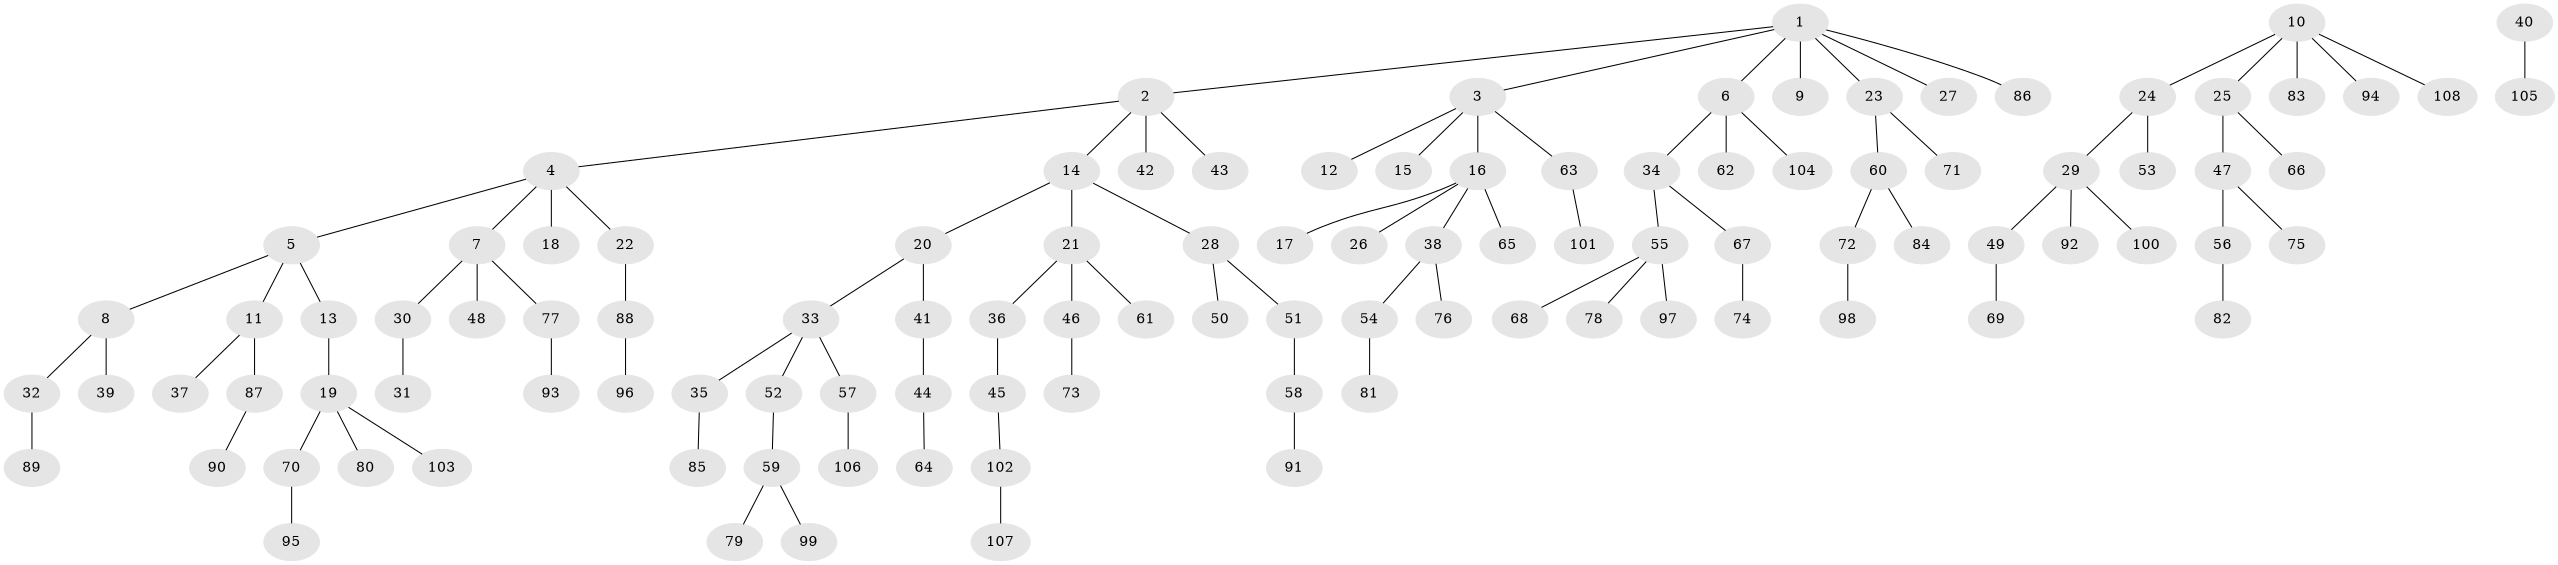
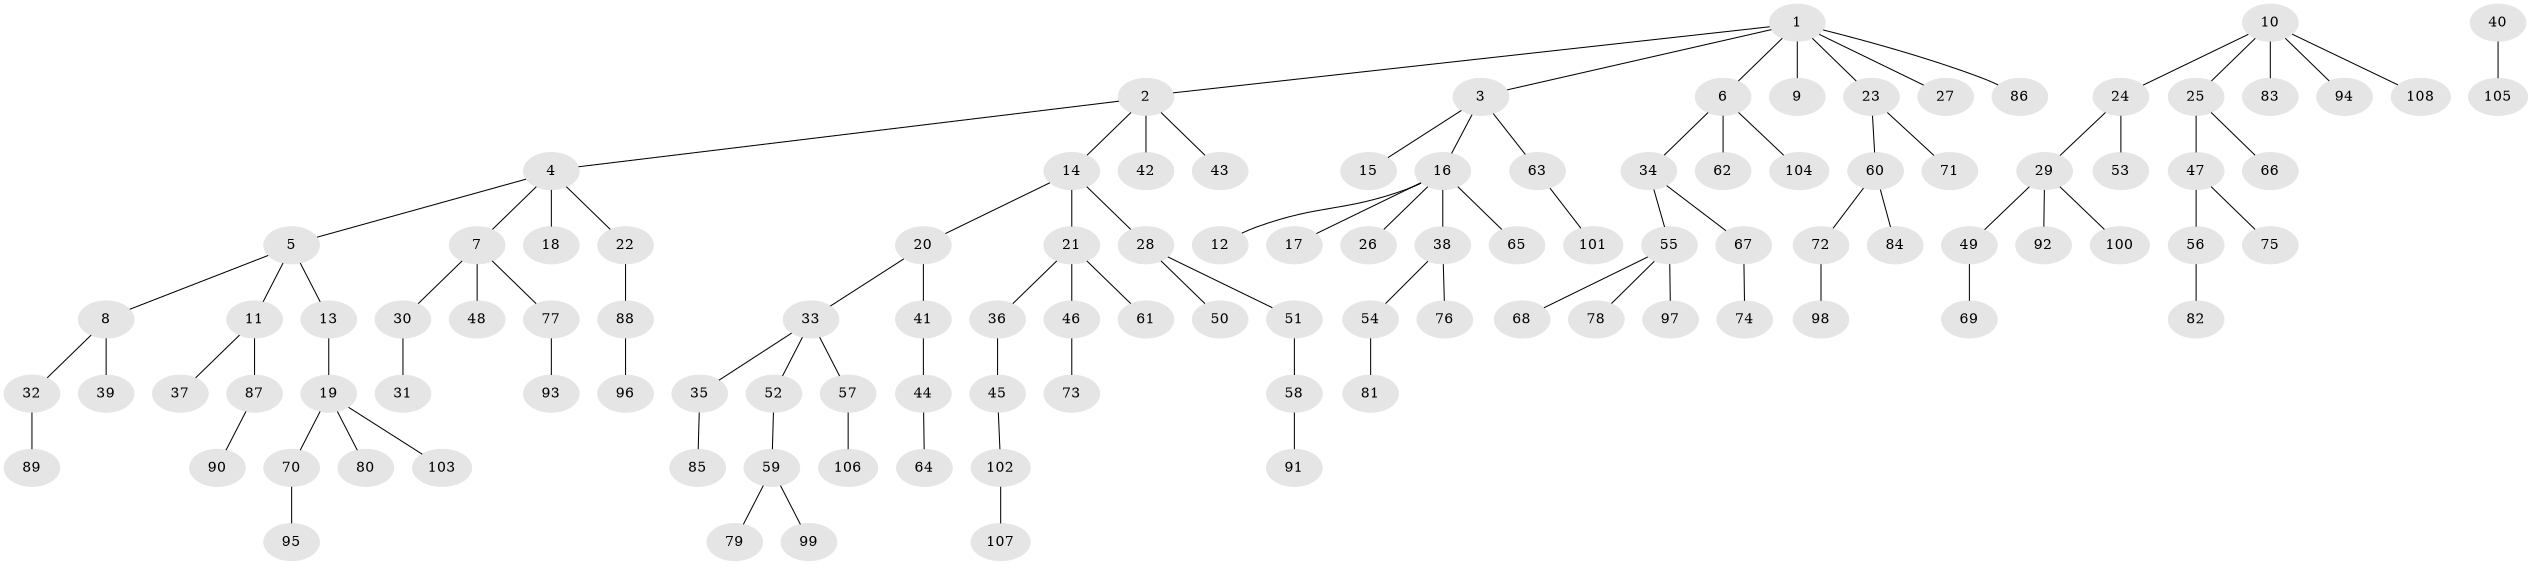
edge "3" -- "12": now "16" -- "12"
